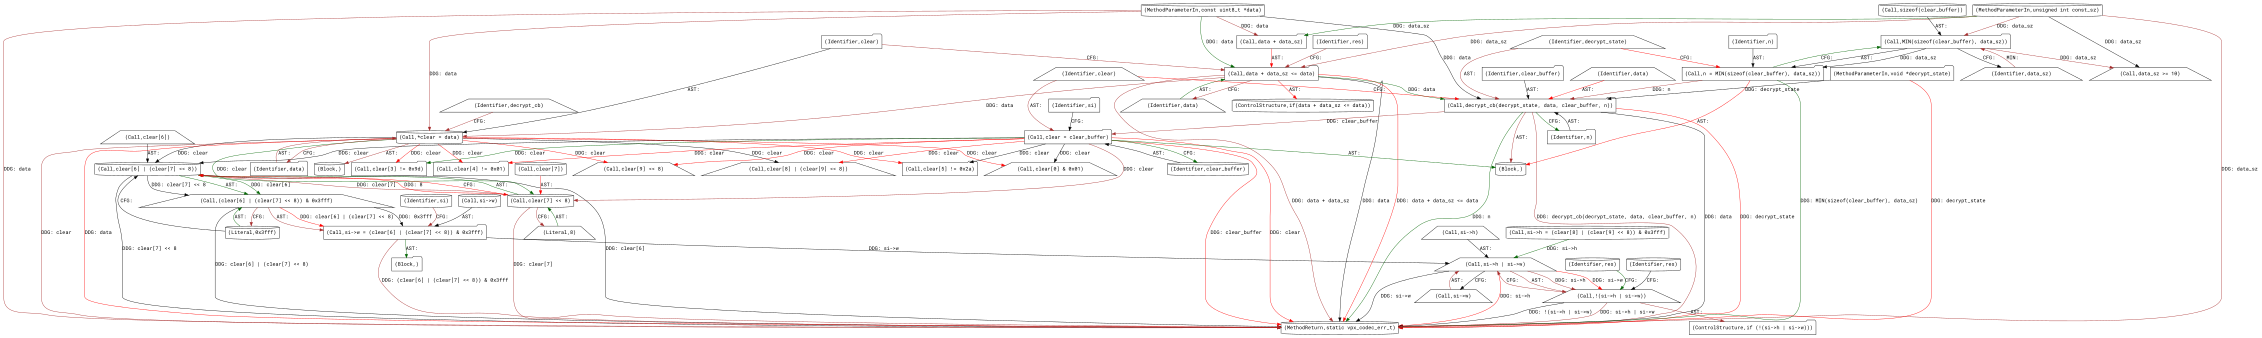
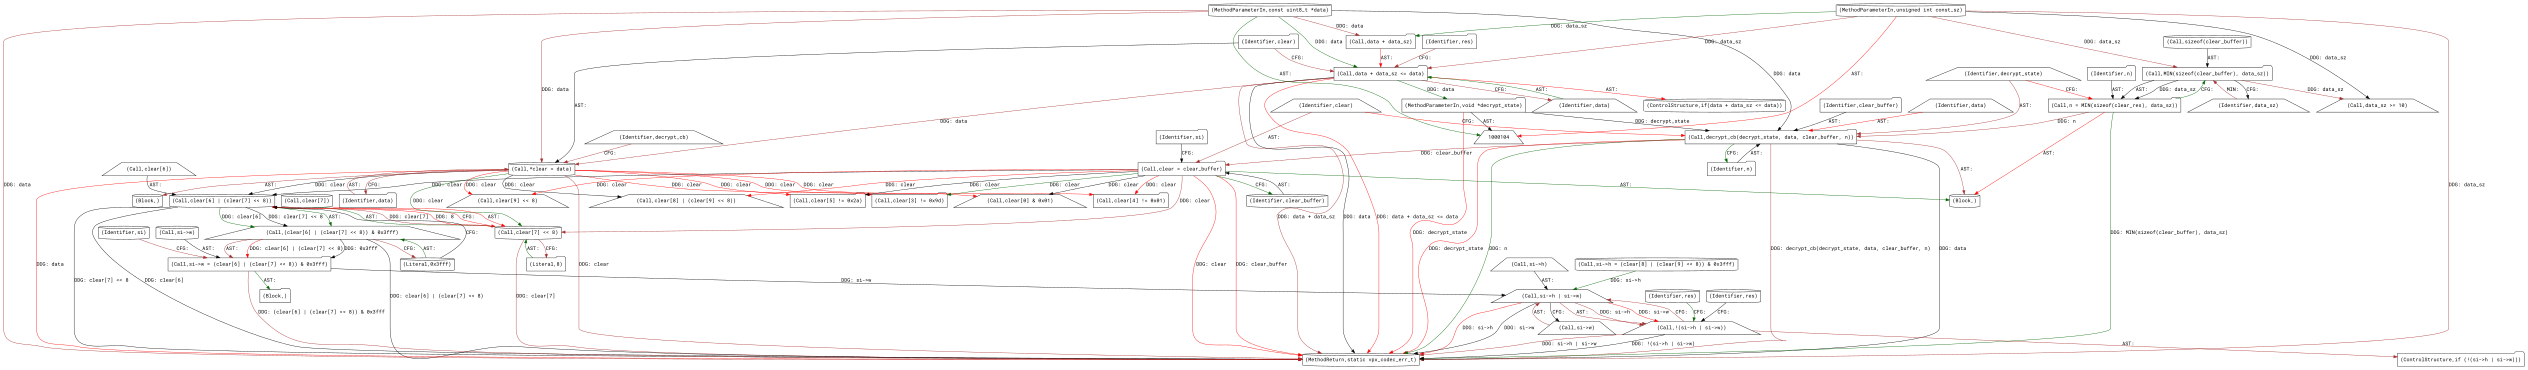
node "(Call,n = MIN(sizeof(clear_buffer), data_sz))": label "(Call,n = MIN(sizeof(clear_buffer), data_sz))" -> "(Call,n = MIN(sizeof(clear_res), data_sz))"
edge "(Call,data + data_sz <= data)" -> "(Call,decrypt_cb(decrypt_state, data, clear_buffer, n))": now "(Call,data + data_sz <= data)" -> "(MethodParameterIn,void *decrypt_state)"
node "1000104": added
node "(Literal,8)": shape trapezium -> folder
